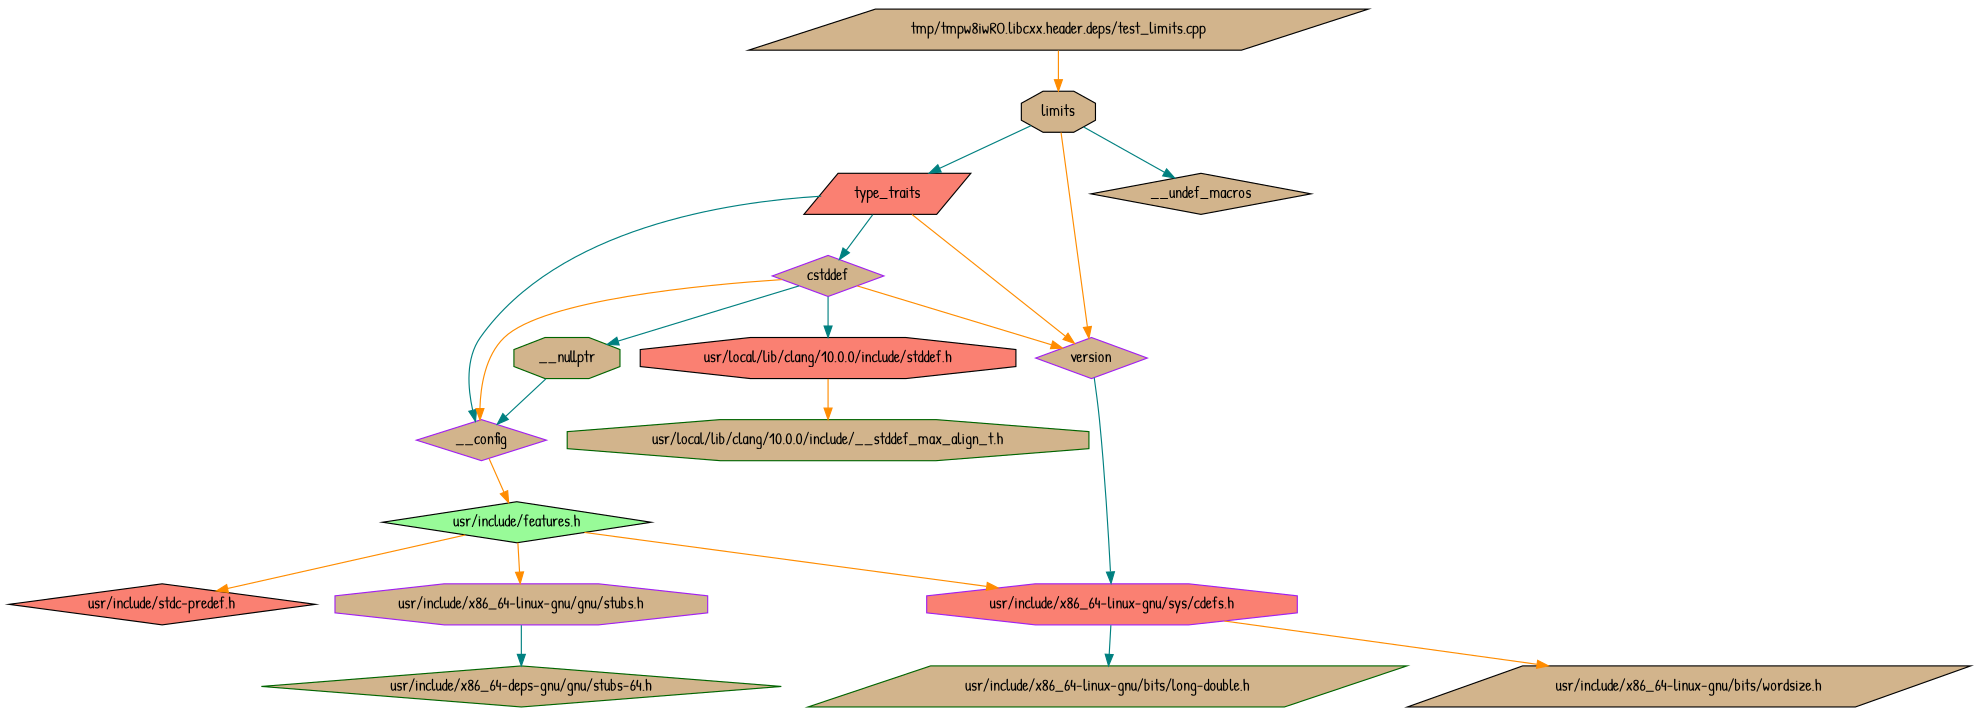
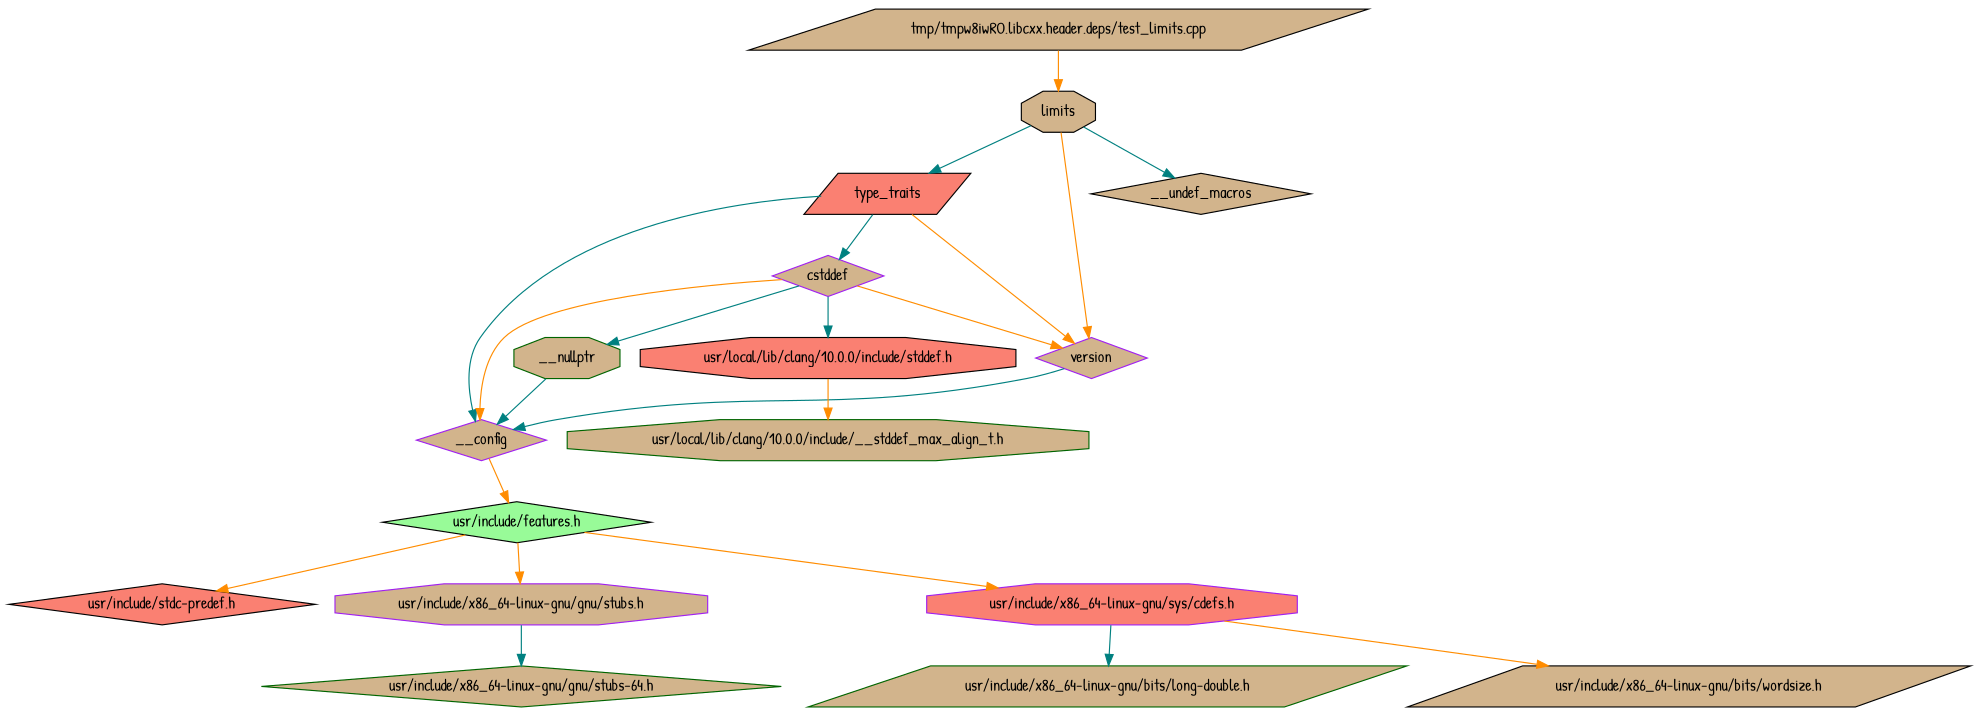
edge "version" -> "usr/include/x86_64-linux-gnu/sys/cdefs.h": now "version" -> "__config"
node "usr/include/x86_64-deps-gnu/gnu/stubs-64.h": label "usr/include/x86_64-deps-gnu/gnu/stubs-64.h" -> "usr/include/x86_64-linux-gnu/gnu/stubs-64.h"
